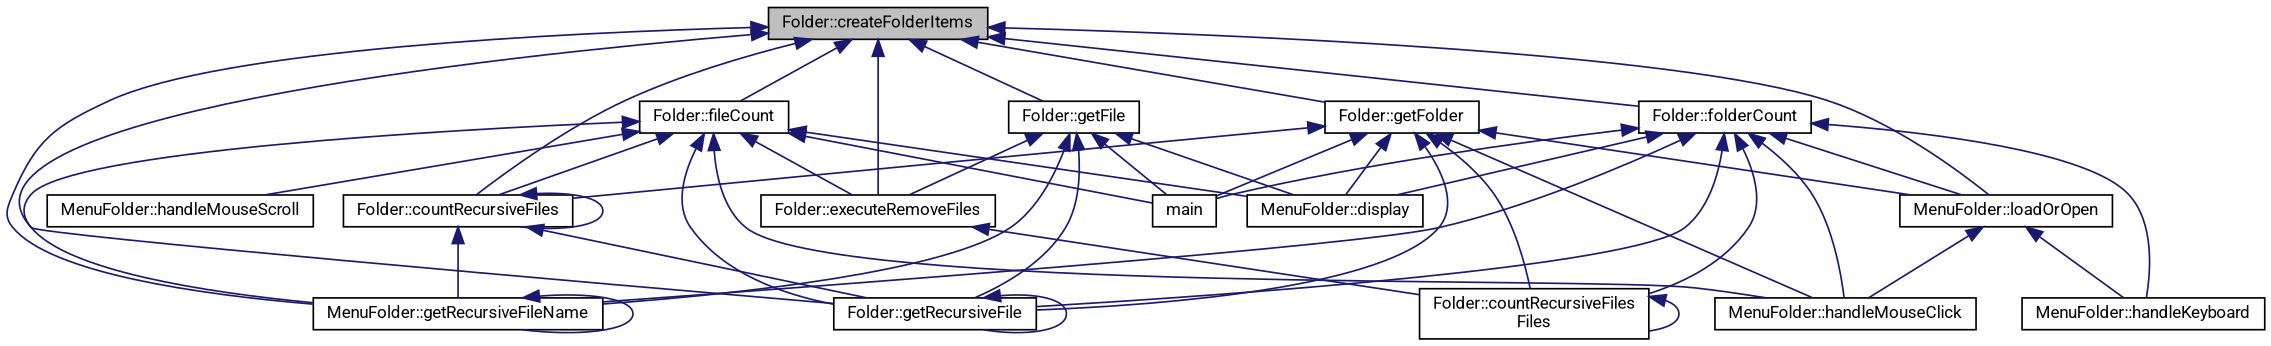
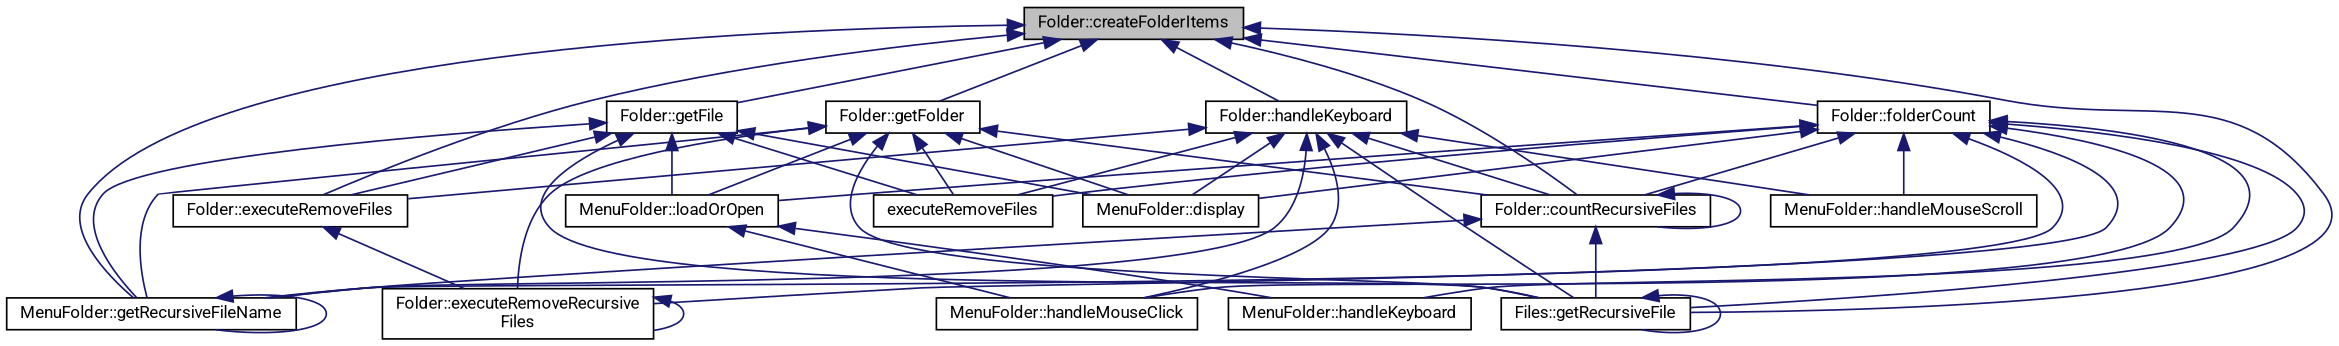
edge "MenuFolder::loadOrOpen" -> "Folder::createFolderItems": now "MenuFolder::loadOrOpen" -> "Folder::getFile"
node "Folder::fileCount": label "Folder::fileCount" -> "Folder::handleKeyboard"
edge "Folder::countRecursiveFiles" -> "Folder::folderCount": added
edge "MenuFolder::handleMouseScroll" -> "Folder::folderCount": added
node "main": label "main" -> "executeRemoveFiles"
edge "MenuFolder::handleMouseClick" -> "Folder::getFolder": now "MenuFolder::getRecursiveFileName" -> "Folder::getFolder"
node "Folder::getRecursiveFile": label "Folder::getRecursiveFile" -> "Files::getRecursiveFile"
node "Folder::countRecursiveFiles Files": label "Folder::countRecursiveFiles Files" -> "Folder::executeRemoveRecursive Files"
